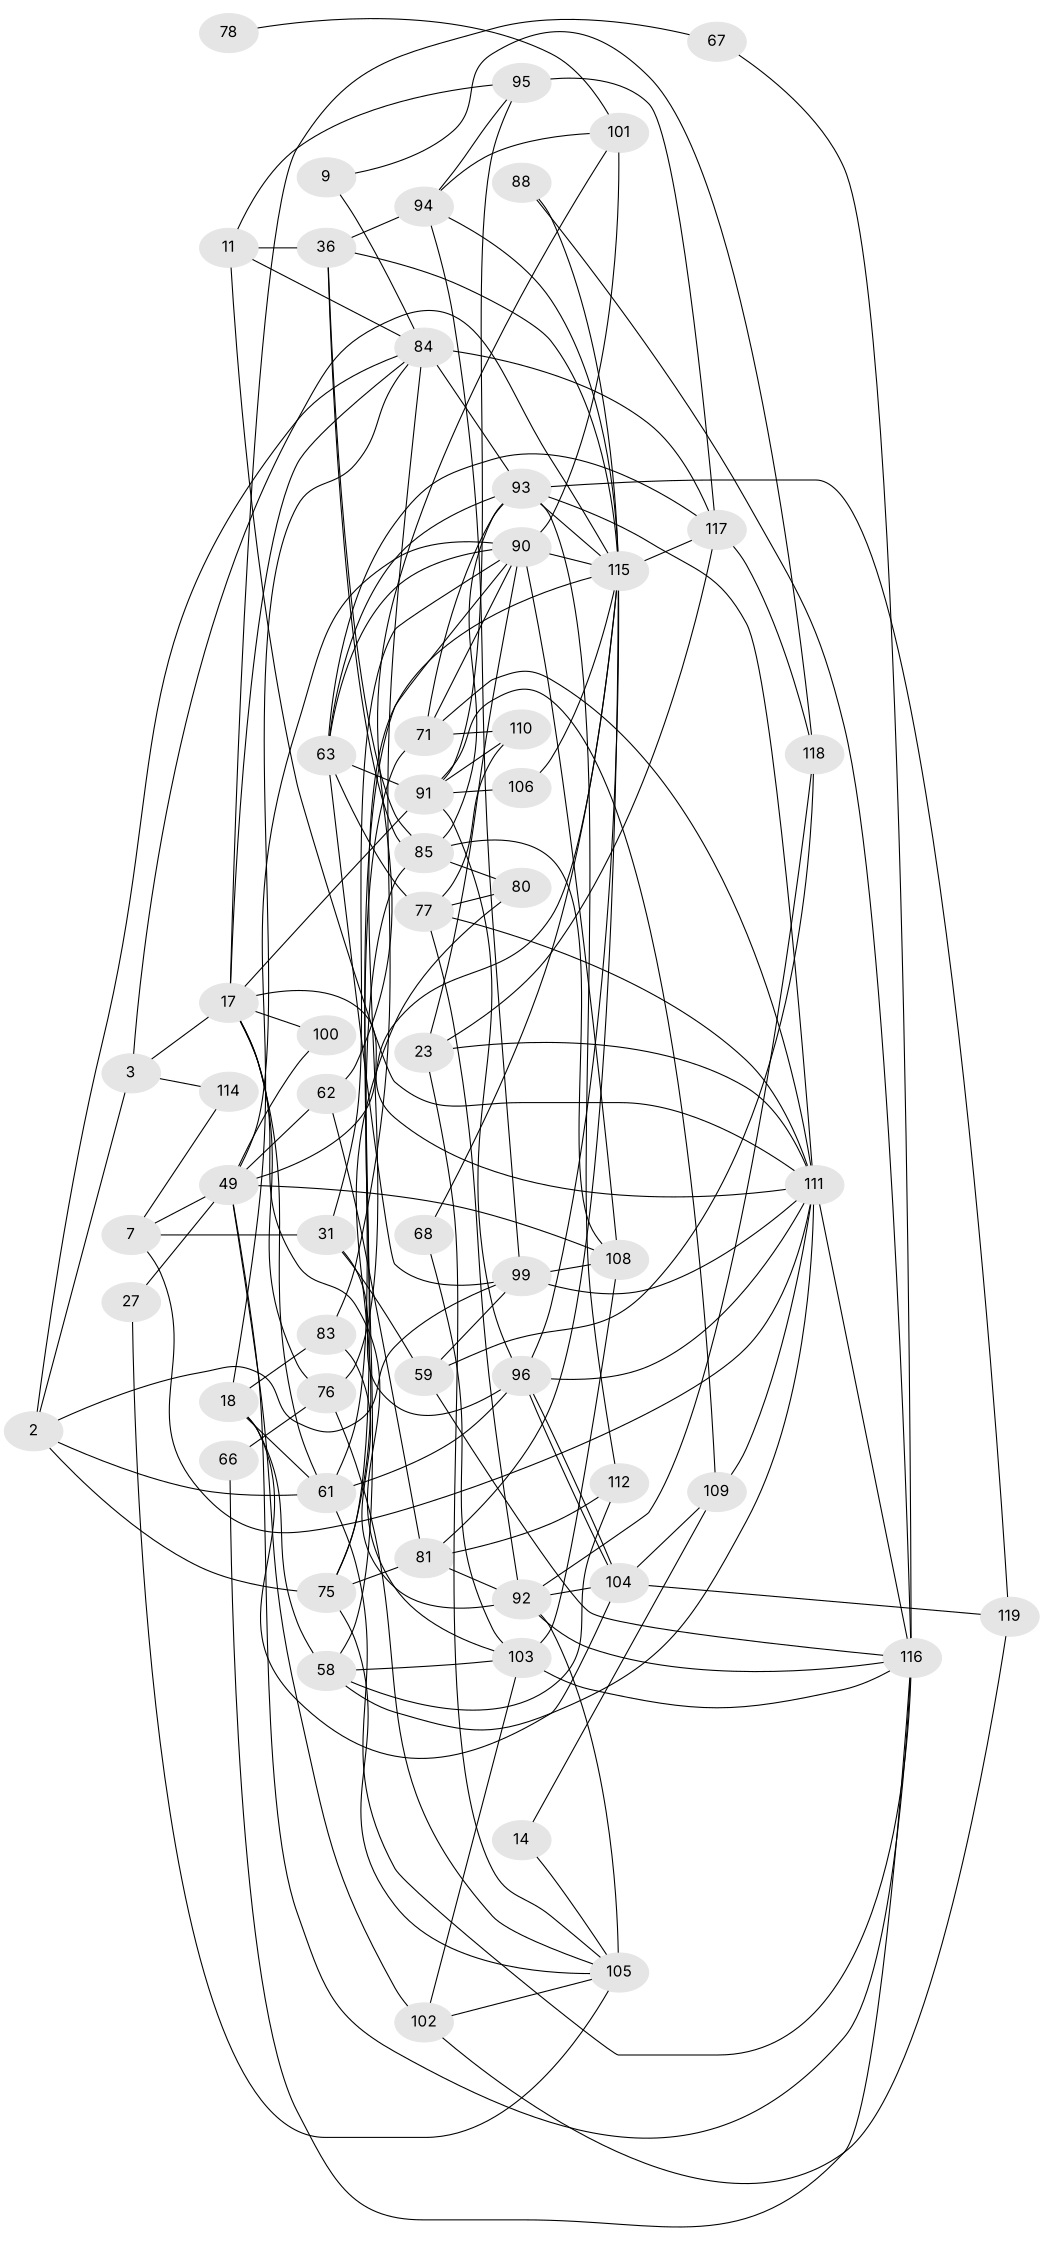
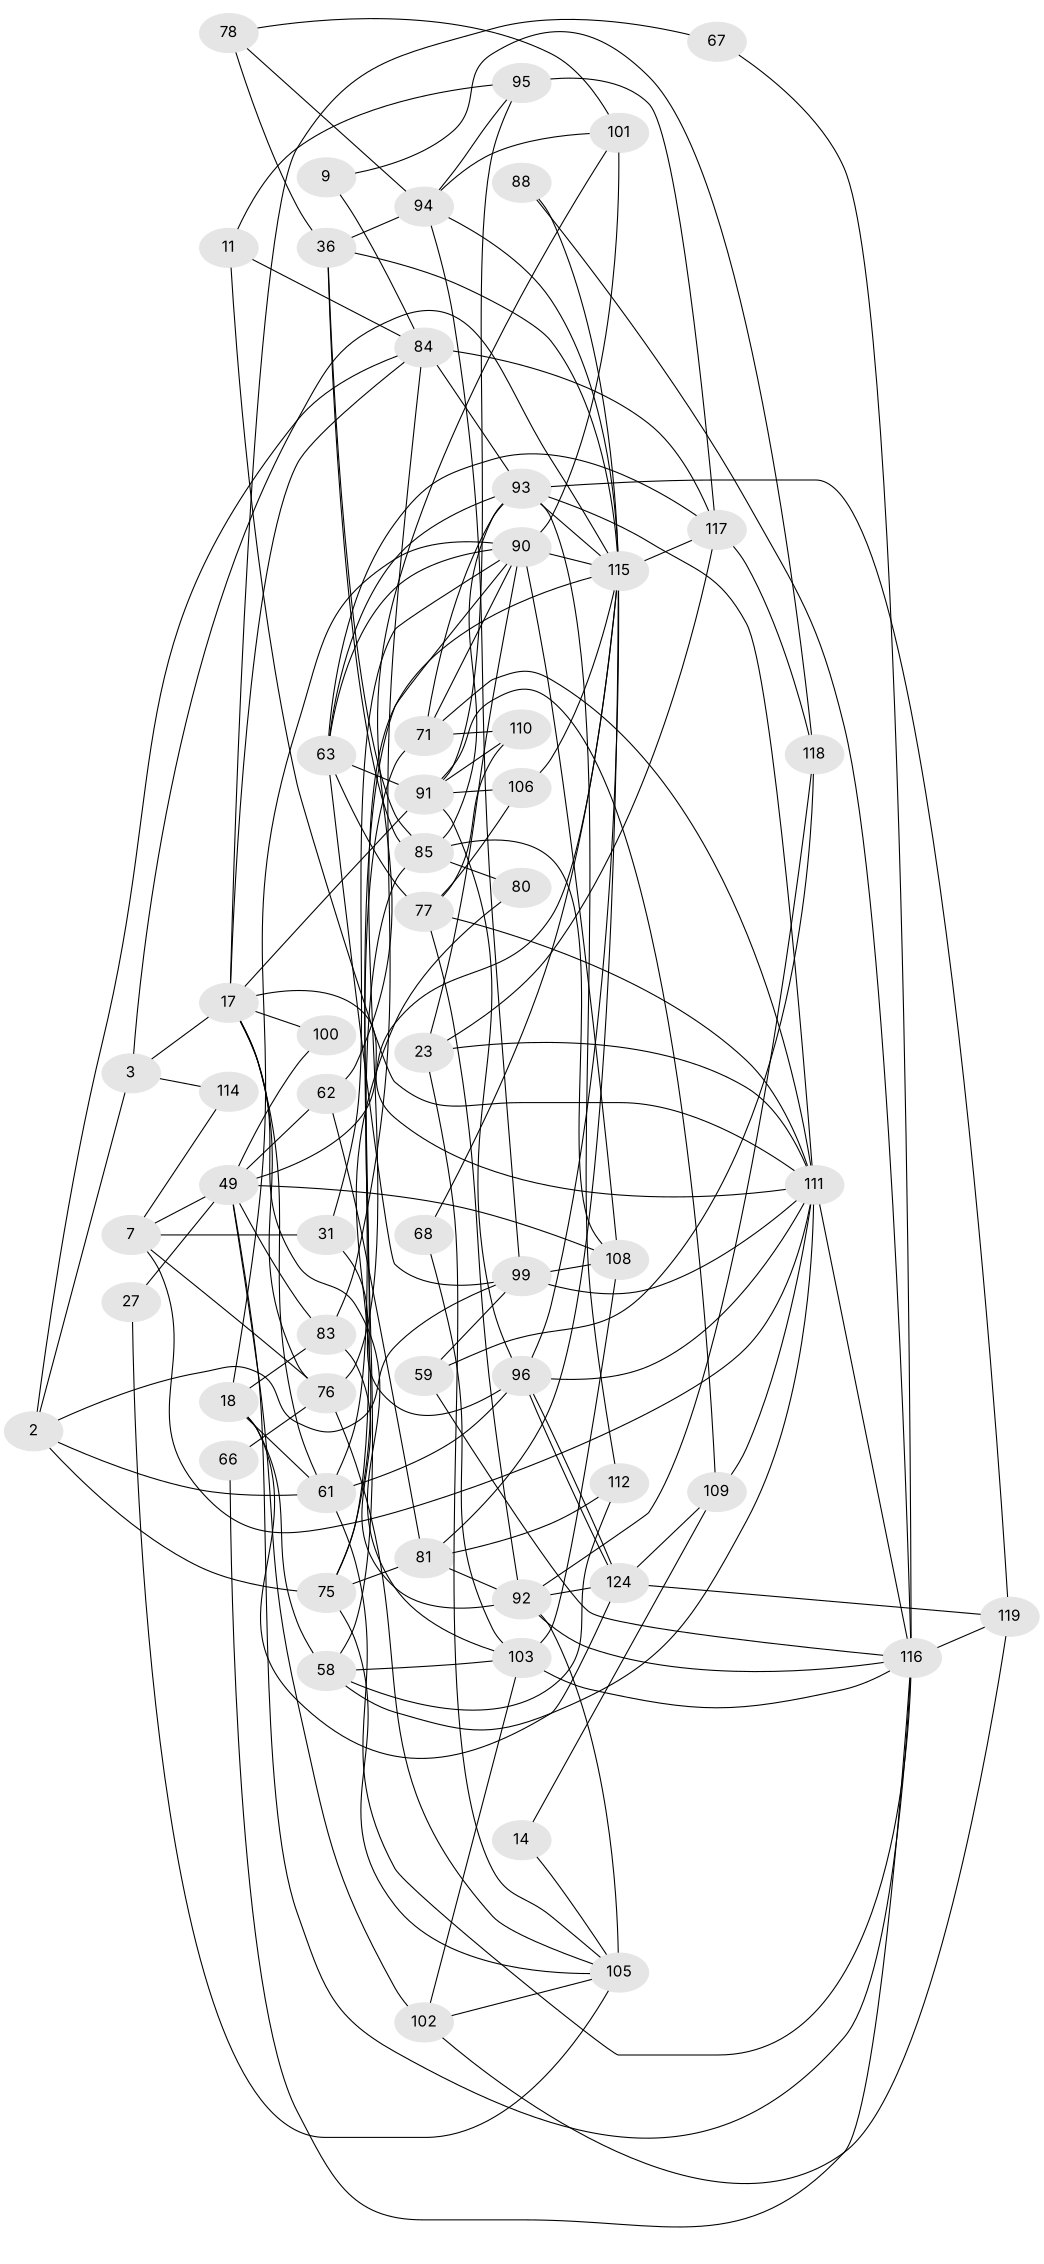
edge "78" -- "94": added
edge "11" -- "36": now "78" -- "36"
edge "84" -- "49": now "83" -- "49"
edge "80" -- "77": now "106" -- "77"
edge "31" -- "59": removed
edge "7" -- "76": added
node "104": label "104" -> "124"
edge "119" -- "116": added
